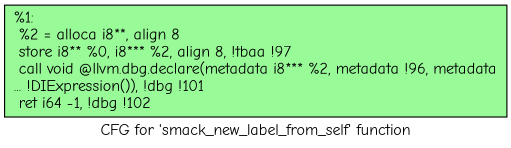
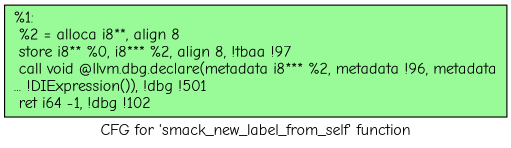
node "%1:": text "... !DIExpression()), !dbg !101" -> "... !DIExpression()), !dbg !501"
